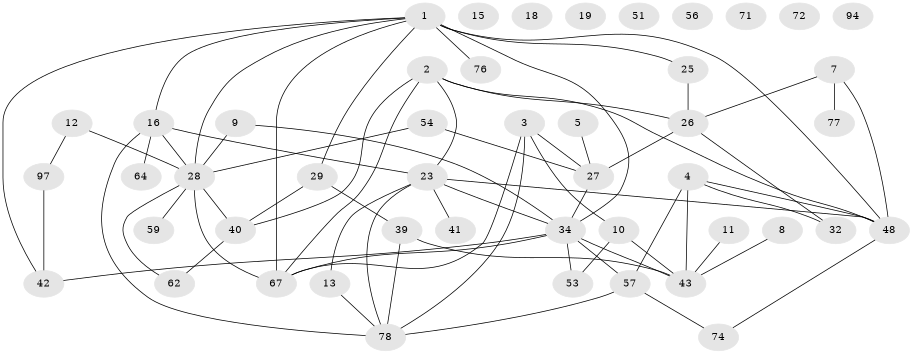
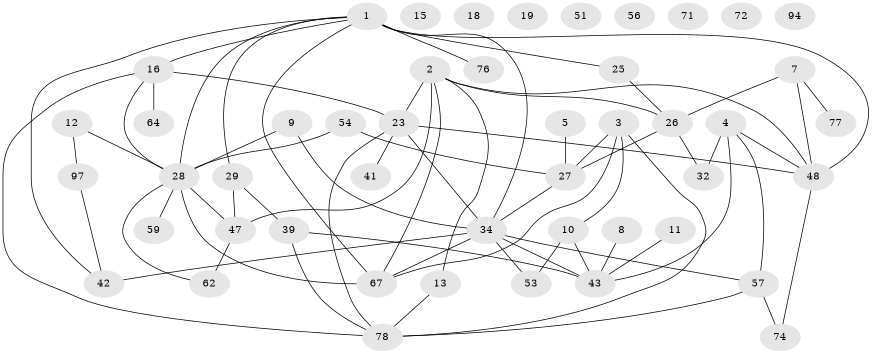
edge "23" -- "13": now "2" -- "13"
node "40": label "40" -> "47"
